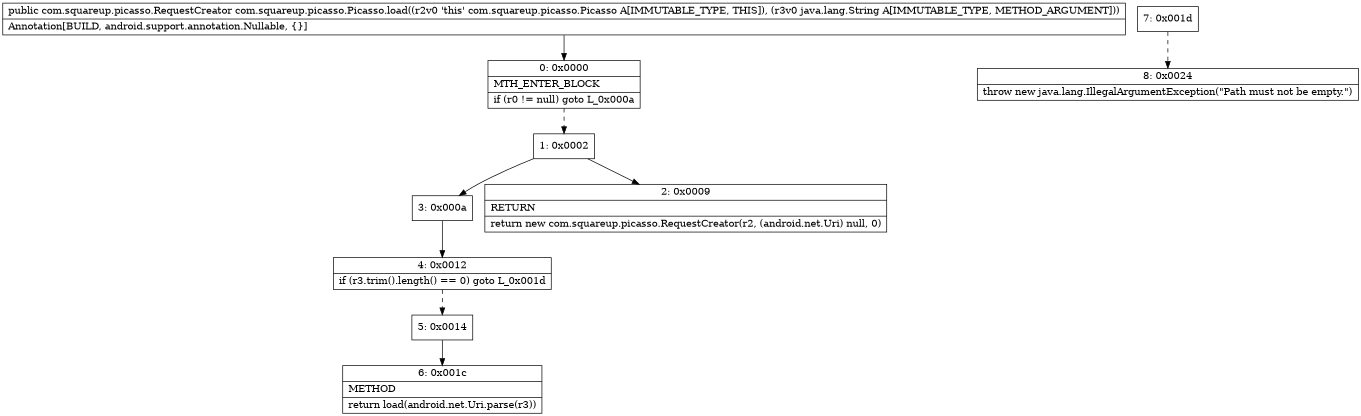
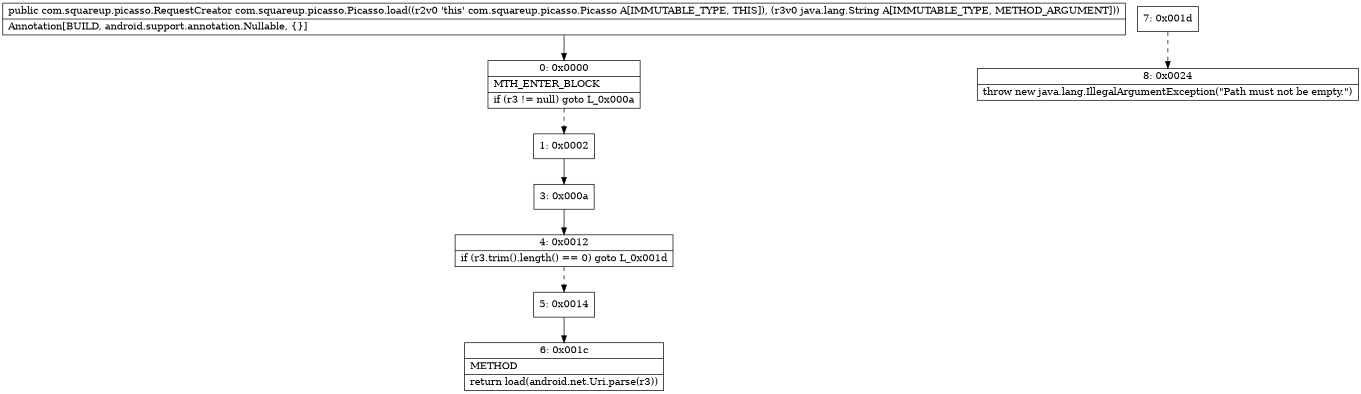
node "0: 0x0000": text "if (r0 != null) goto L_0x000a" -> "if (r3 != null) goto L_0x000a"
node "2: 0x0009": removed
